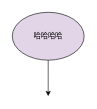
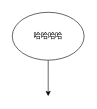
node "哈哈哈哈": fillcolor #e1d5e7 -> #ffffff
